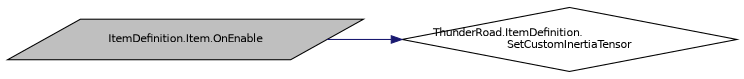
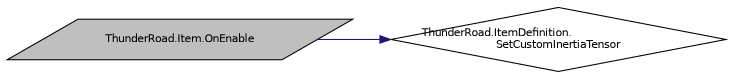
node "ItemDefinition.Item.OnEnable": label "ItemDefinition.Item.OnEnable" -> "ThunderRoad.Item.OnEnable"
